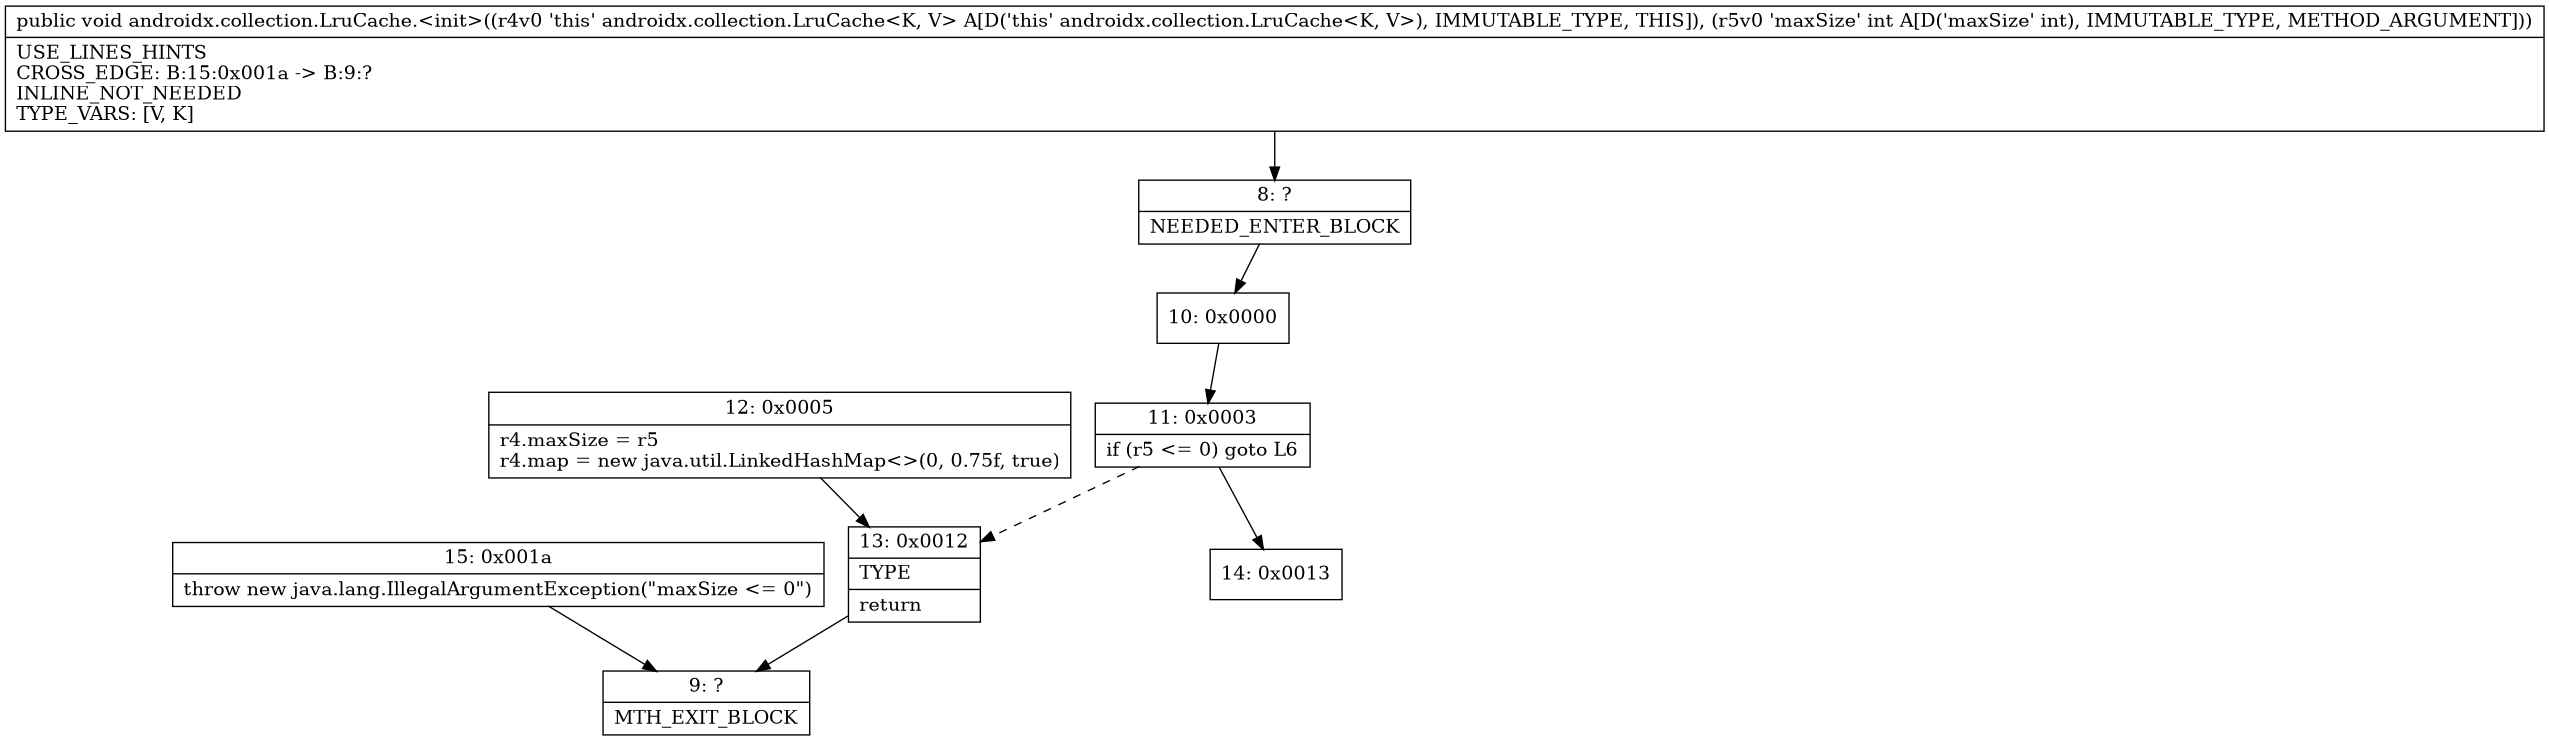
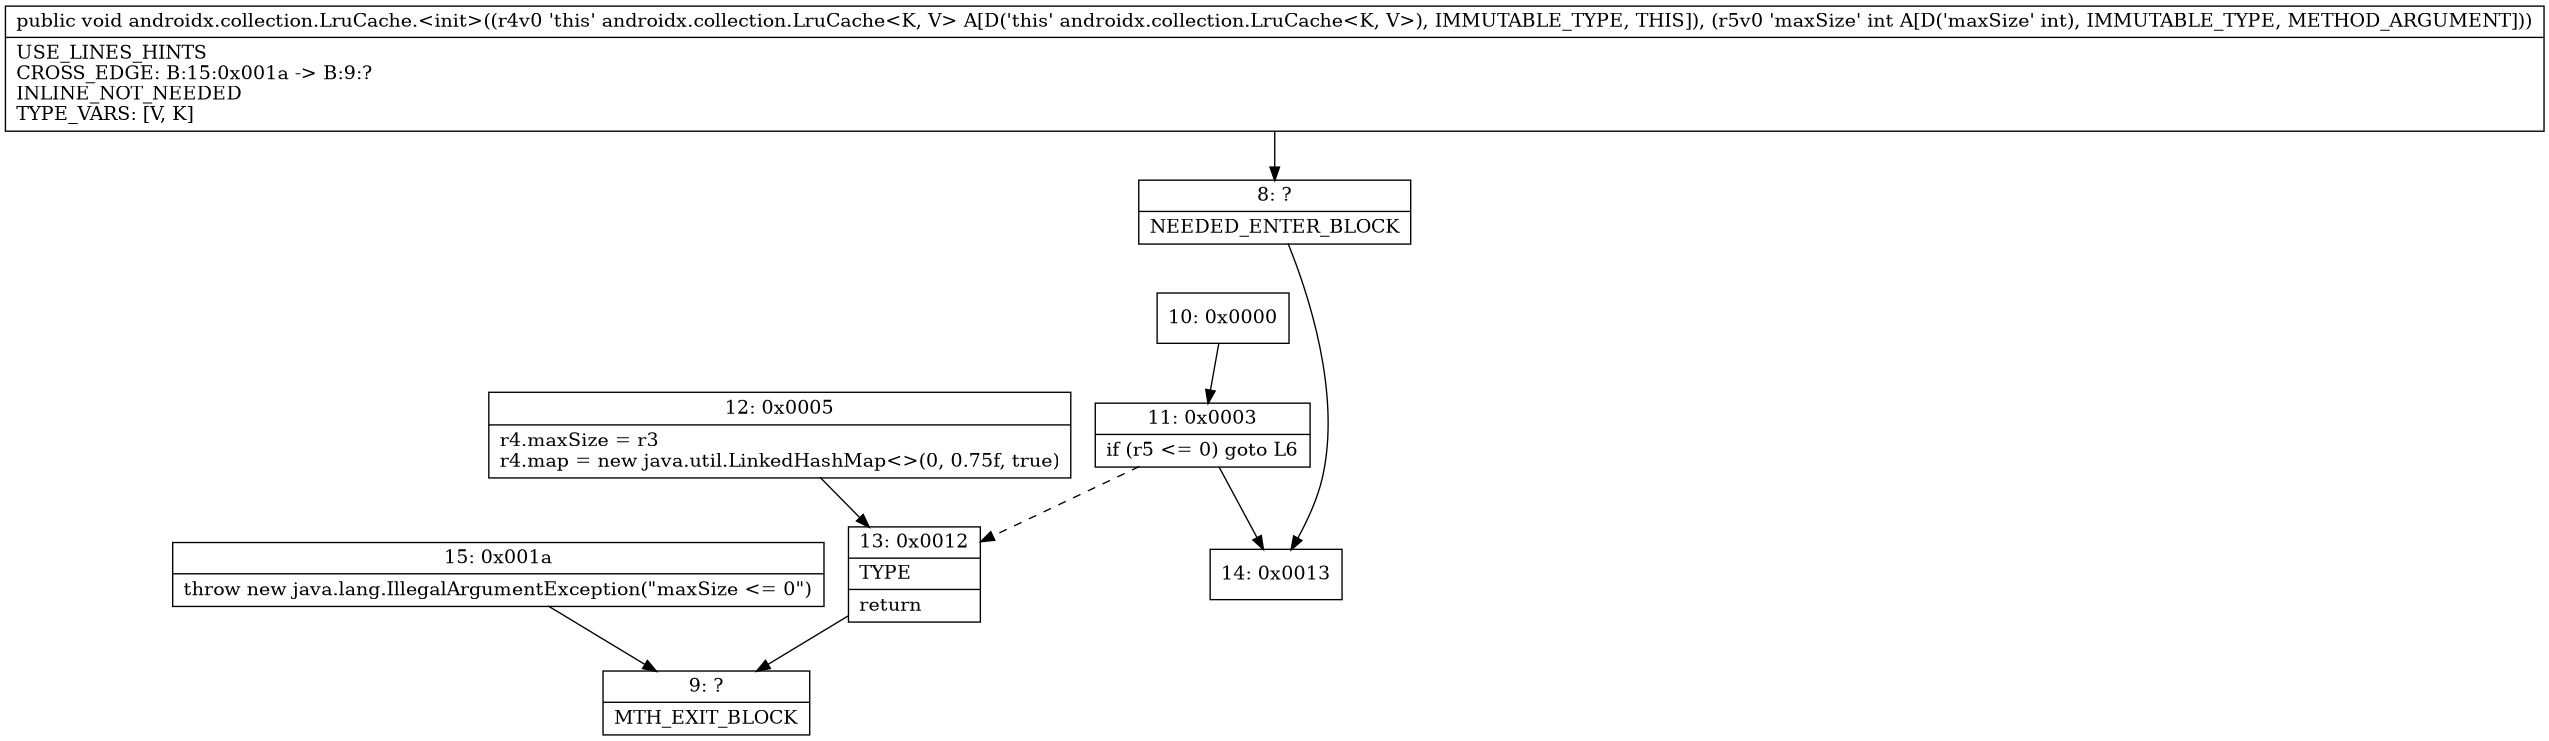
edge "8: ?" -> "10: 0x0000": now "8: ?" -> "14: 0x0013"
node "12: 0x0005": text "r4.maxSize = r5" -> "r4.maxSize = r3"
